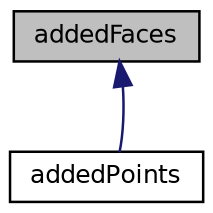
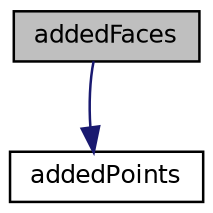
edge "addedPoints" -> "addedFaces": reversed
